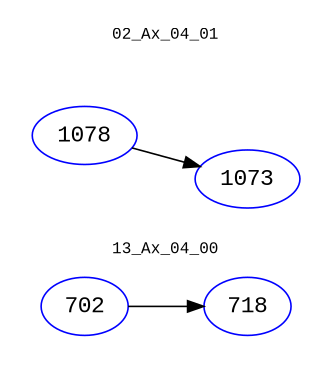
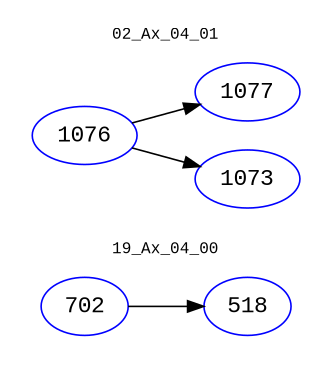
node "1077": added
node "1078": label "1078" -> "1076"
cluster "13_Ax_04_00": label "13_Ax_04_00" -> "19_Ax_04_00"
node "718": label "718" -> "518"
